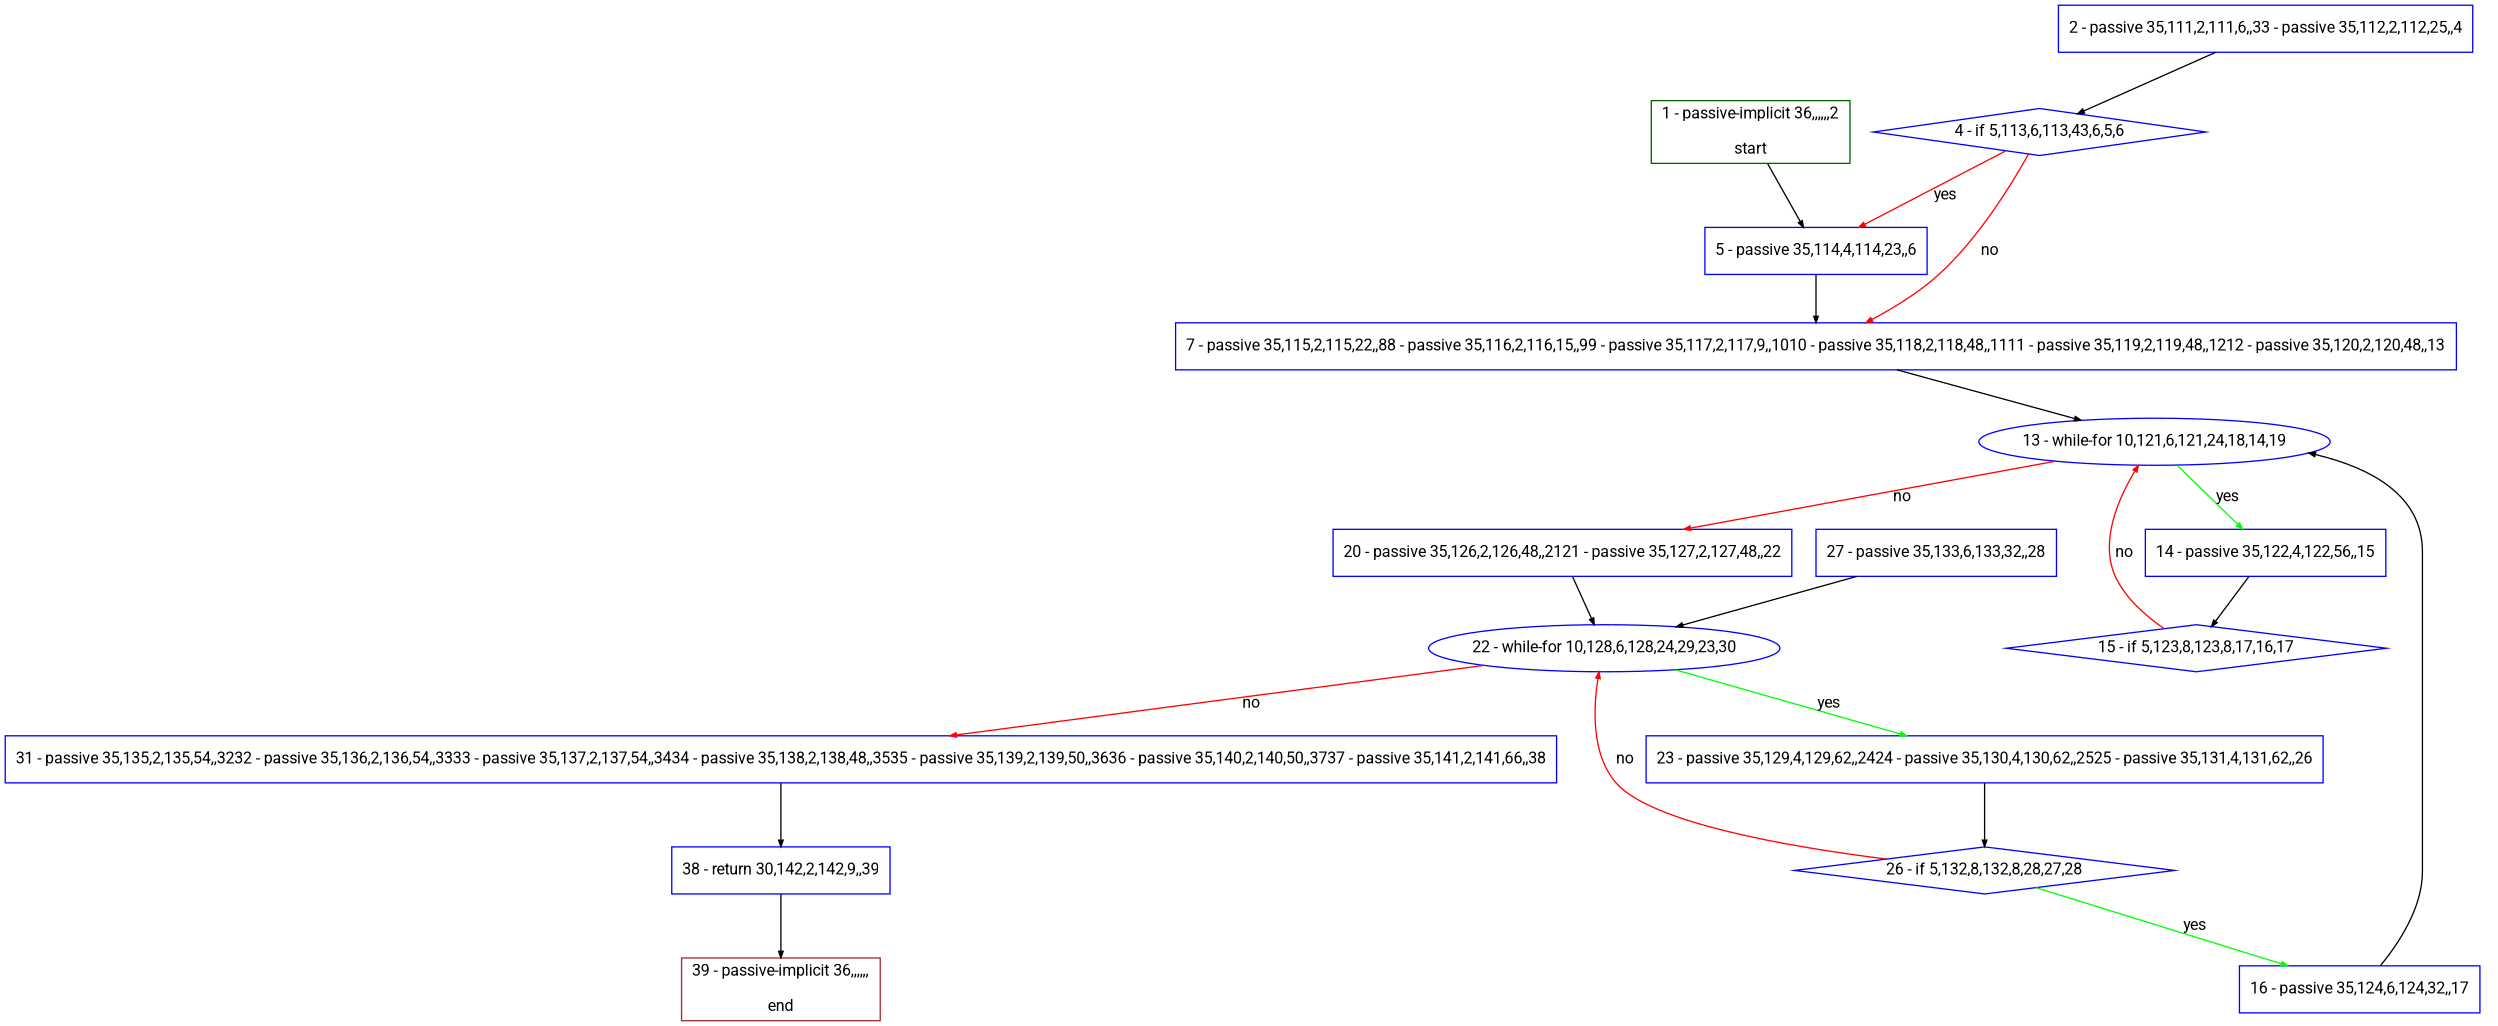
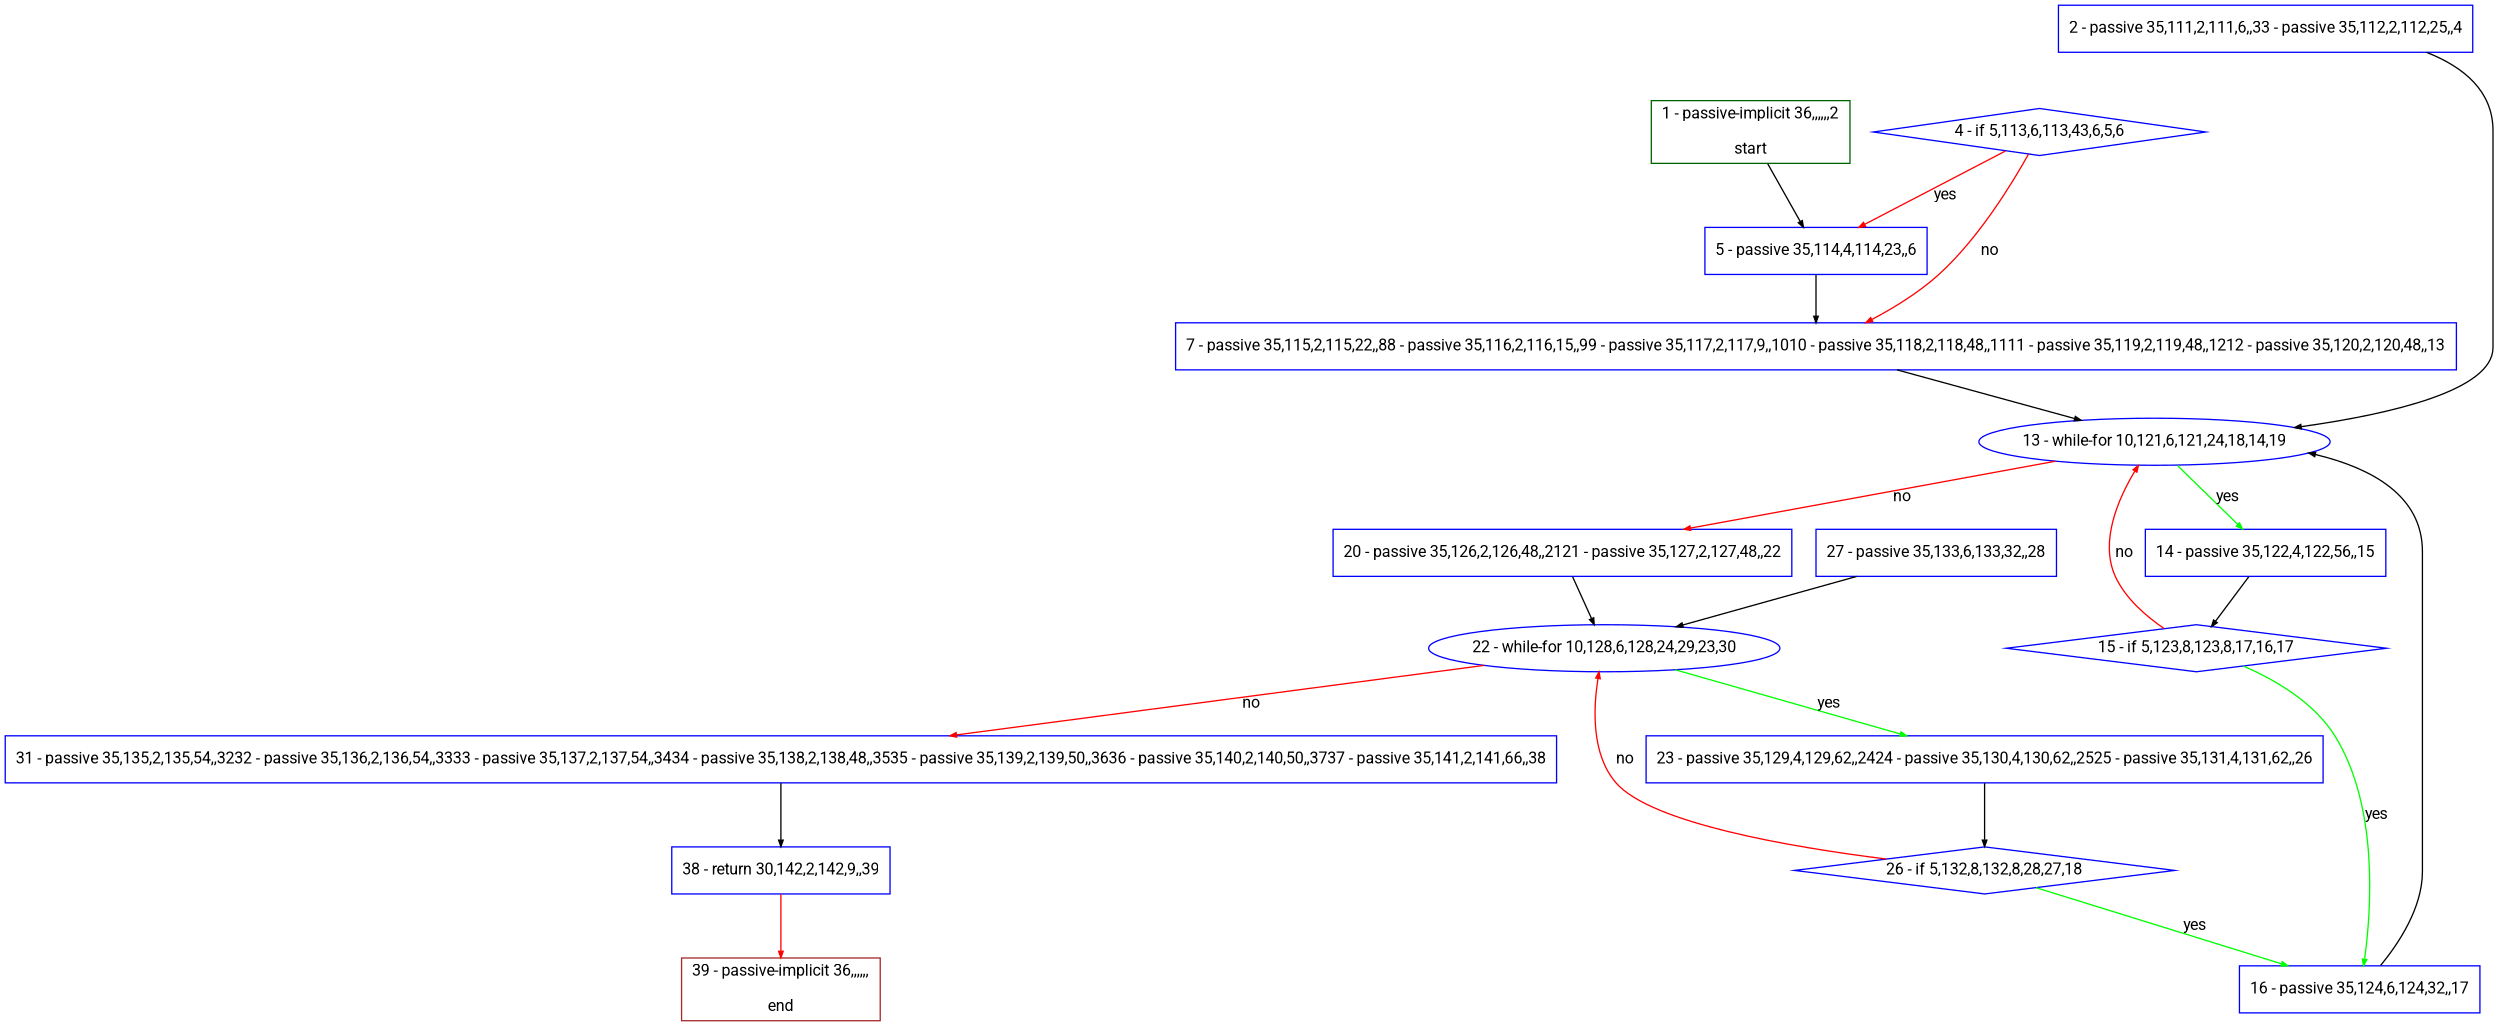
edge "2 - passive 35,111,2,111,6,,33 - passive 35,112,2,112,25,,4" -> "4 - if 5,113,6,113,43,6,5,6": now "2 - passive 35,111,2,111,6,,33 - passive 35,112,2,112,25,,4" -> "13 - while-for 10,121,6,121,24,18,14,19"
edge "15 - if 5,123,8,123,8,17,16,17" -> "16 - passive 35,124,6,124,32,,17": added, label "yes"
node "26 - if 5,132,8,132,8,28,27,28": label "26 - if 5,132,8,132,8,28,27,28" -> "26 - if 5,132,8,132,8,28,27,18"
edge "38 - return 30,142,2,142,9,,39" -> "39 - passive-implicit 36,,,,,, end": color #000000 -> #ff0000
